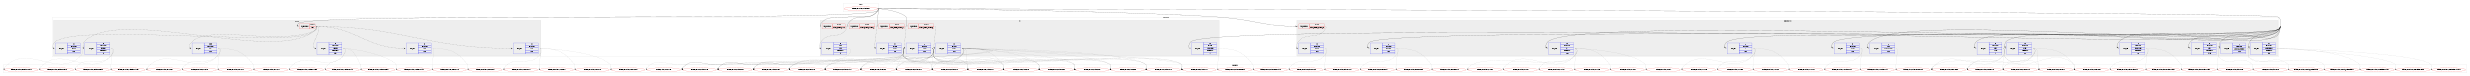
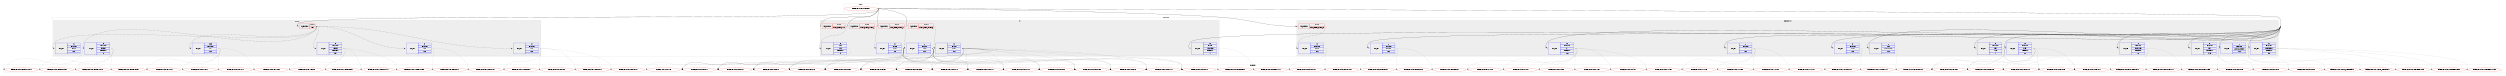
node "portage://dev-python/hypothesis-3.74.3": label "portage://dev-python/hypothesis-3.74.3" -> "portage://dev-python/use-3.74.3"
node "portage://dev-python/six-3.0.5-r1": label "portage://dev-python/six-3.0.5-r1" -> "portage://dev-python/mock-3.0.5-r1"
node "portage://dev-lang/python-exec-2.4.6-r1": label "portage://dev-lang/python-exec-2.4.6-r1" -> "portage://dev-lang/mock-exec-2.4.6-r1"
node "portage://dev-python/attrs-19.3.0": added
